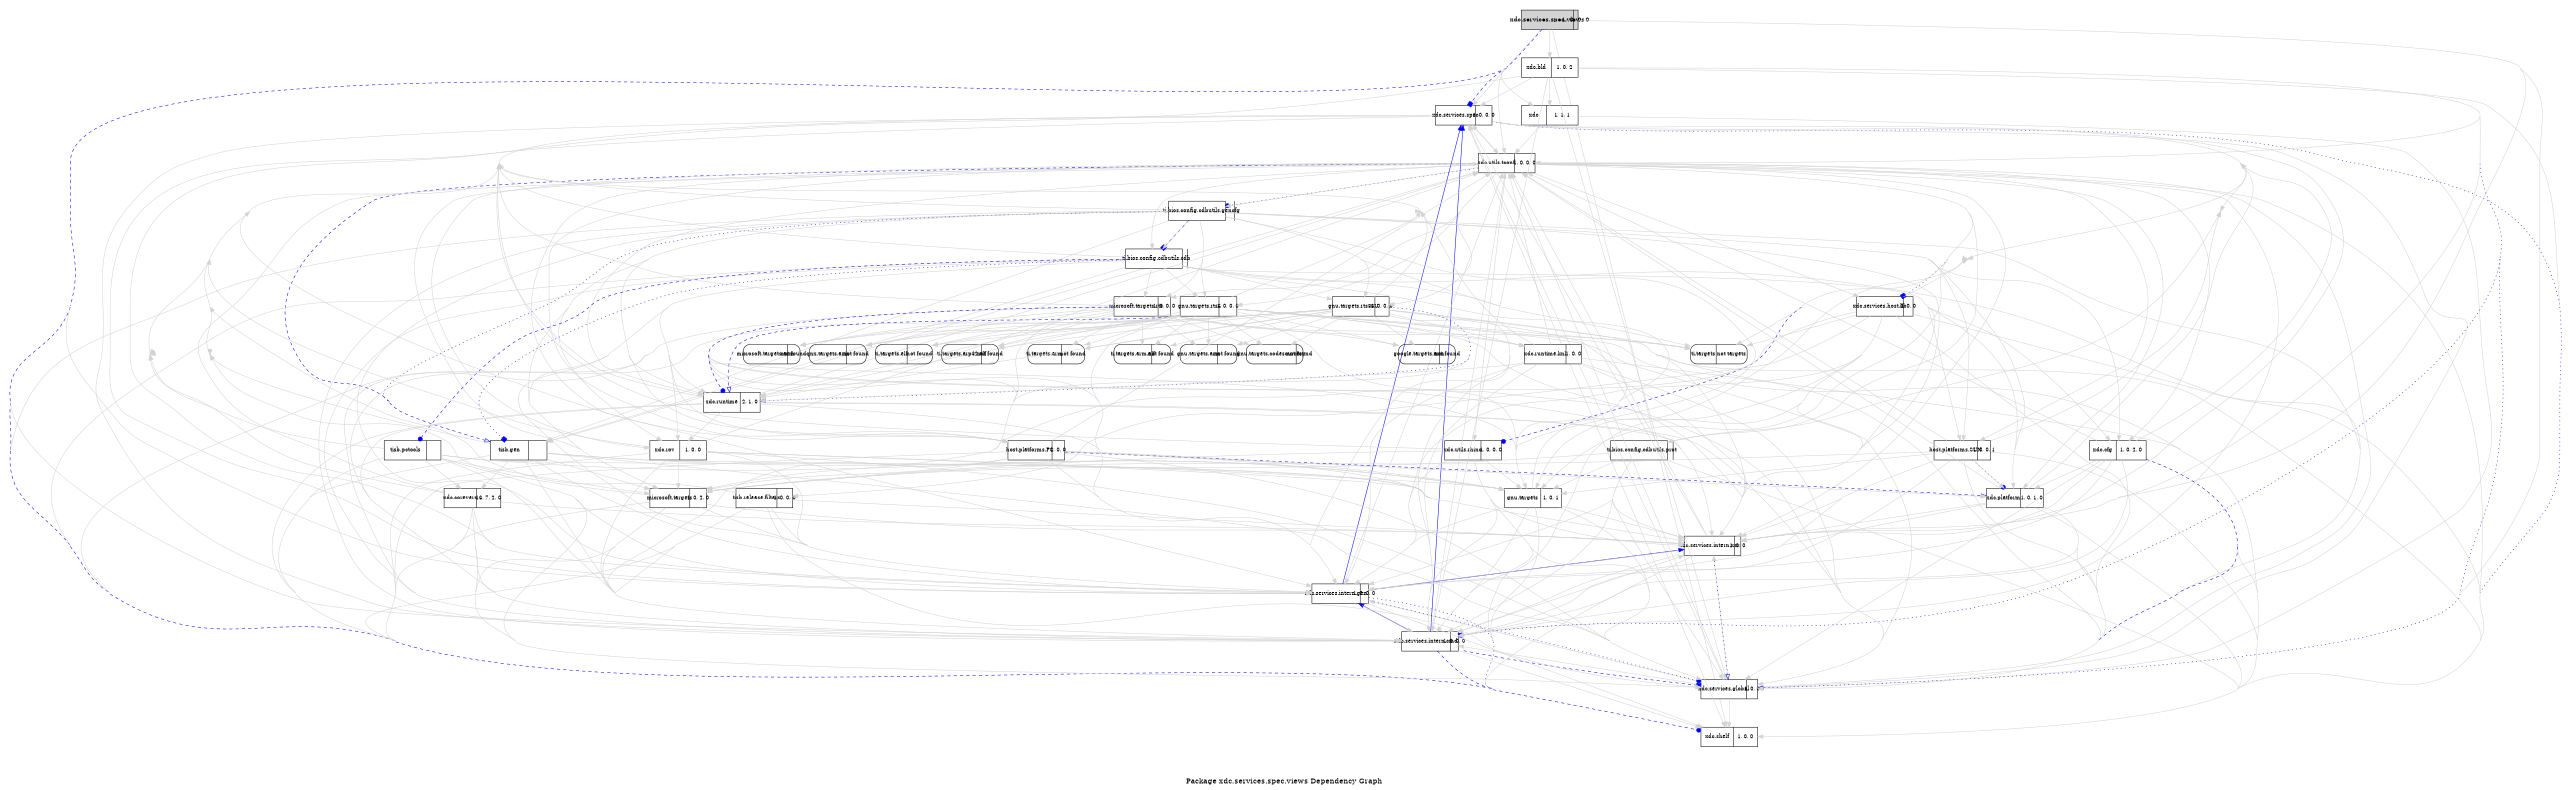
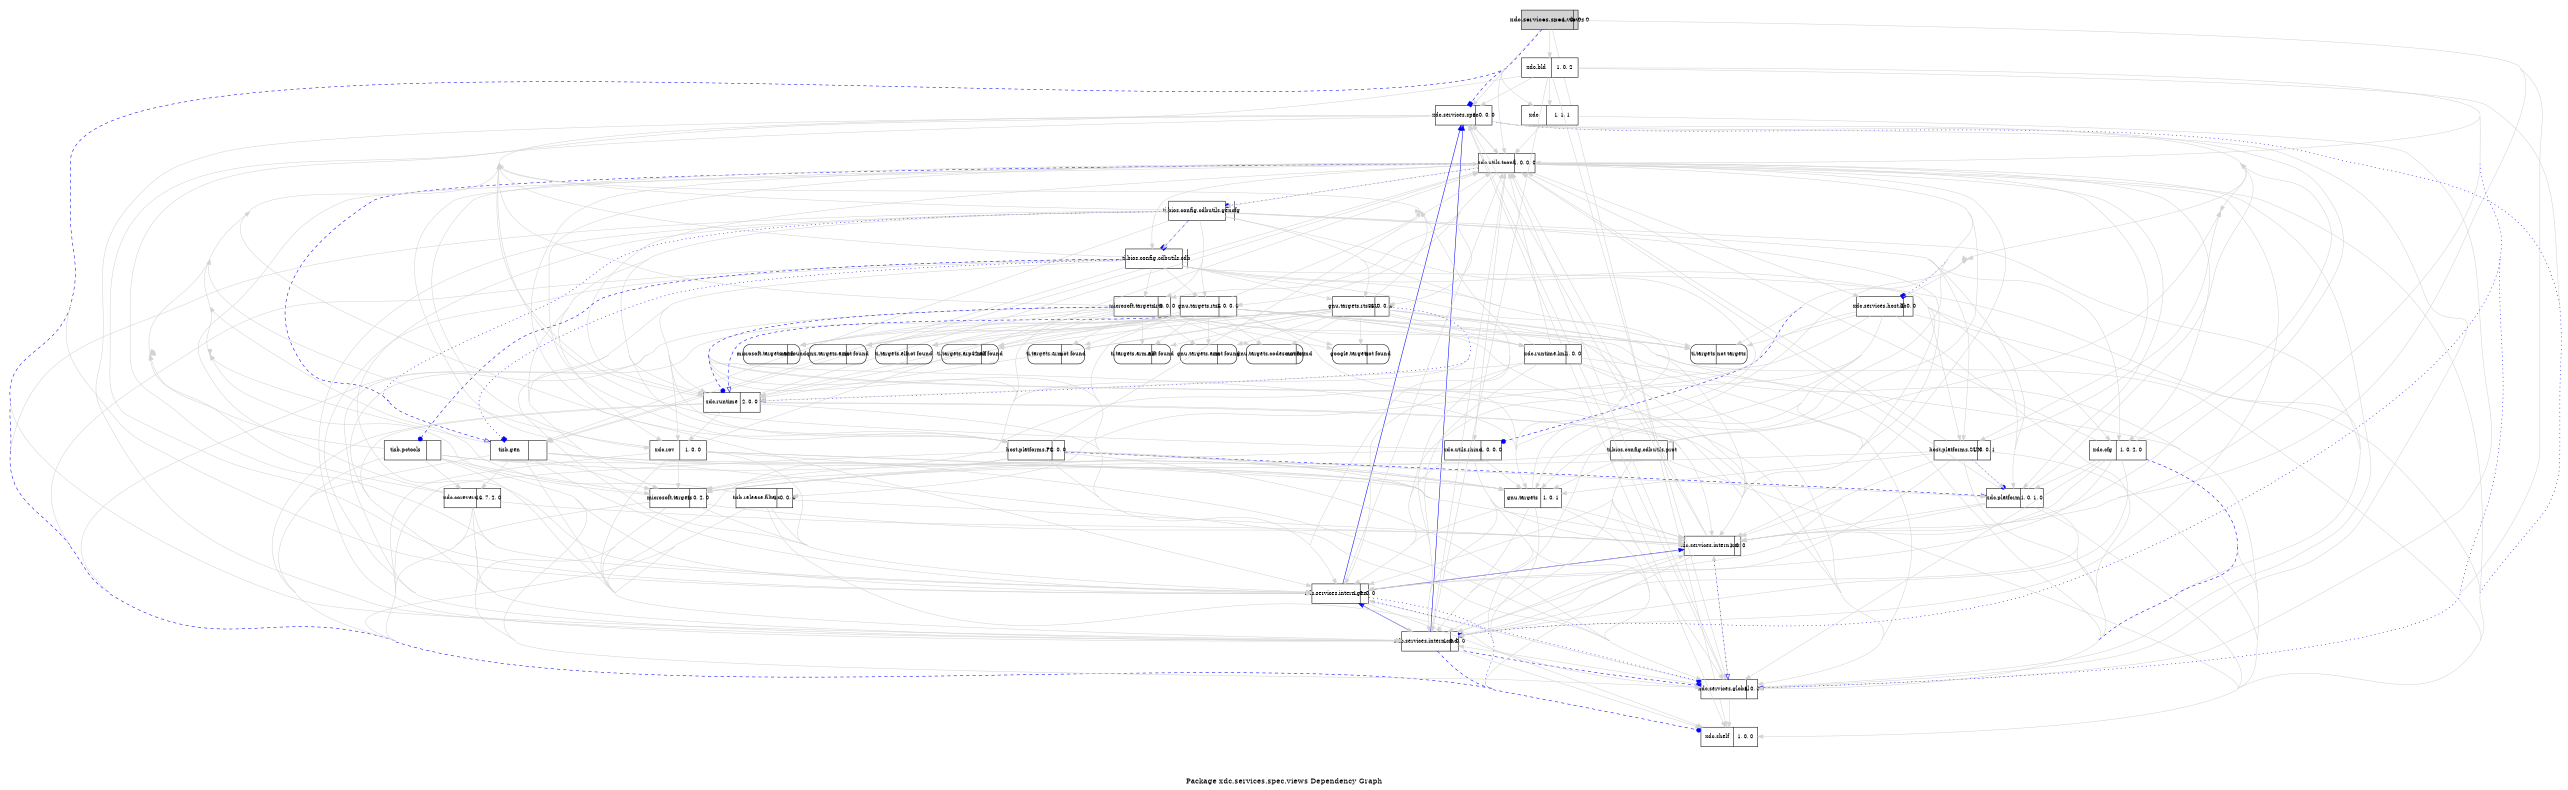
node "google.targets": added
node "google.targets.arm": removed
node "xdc.runtime": text "2, 1, 0" -> "2, 0, 0"
